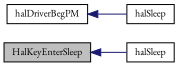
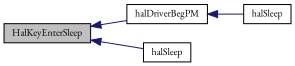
edge "halDriverBegPM" -> "HalKeyEnterSleep": added
